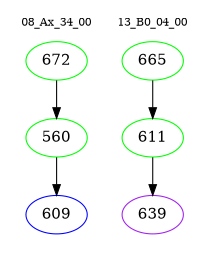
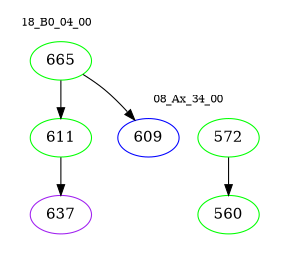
cluster "13_B0_04_00": label "13_B0_04_00" -> "18_B0_04_00"
node "672": label "672" -> "572"
edge "560" -> "609": now "665" -> "609"
node "639": label "639" -> "637"
